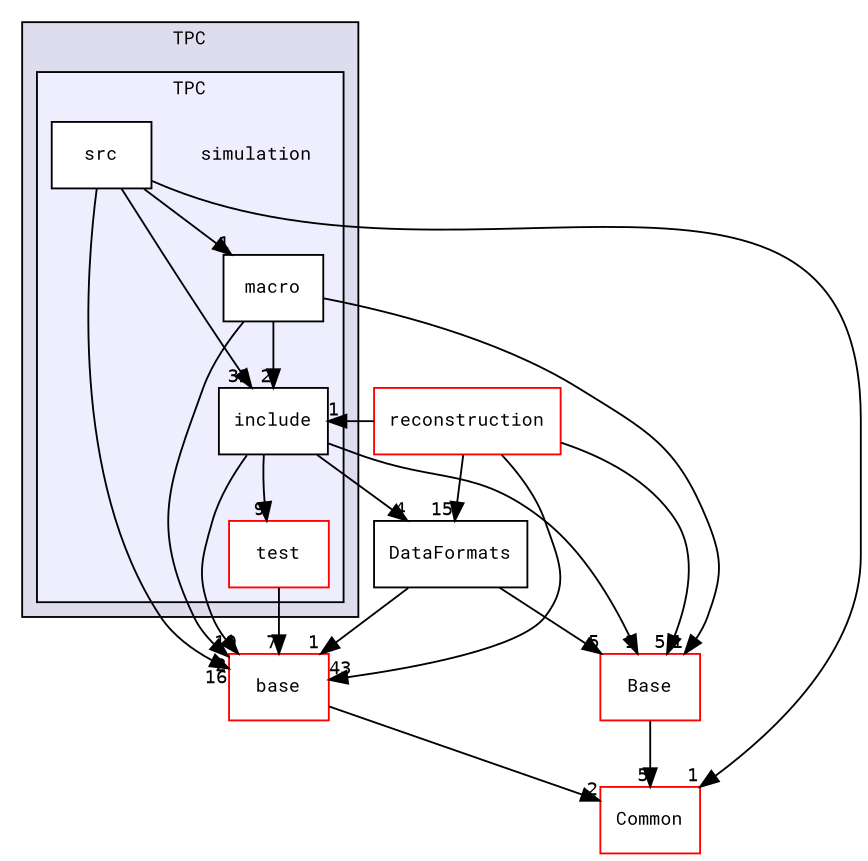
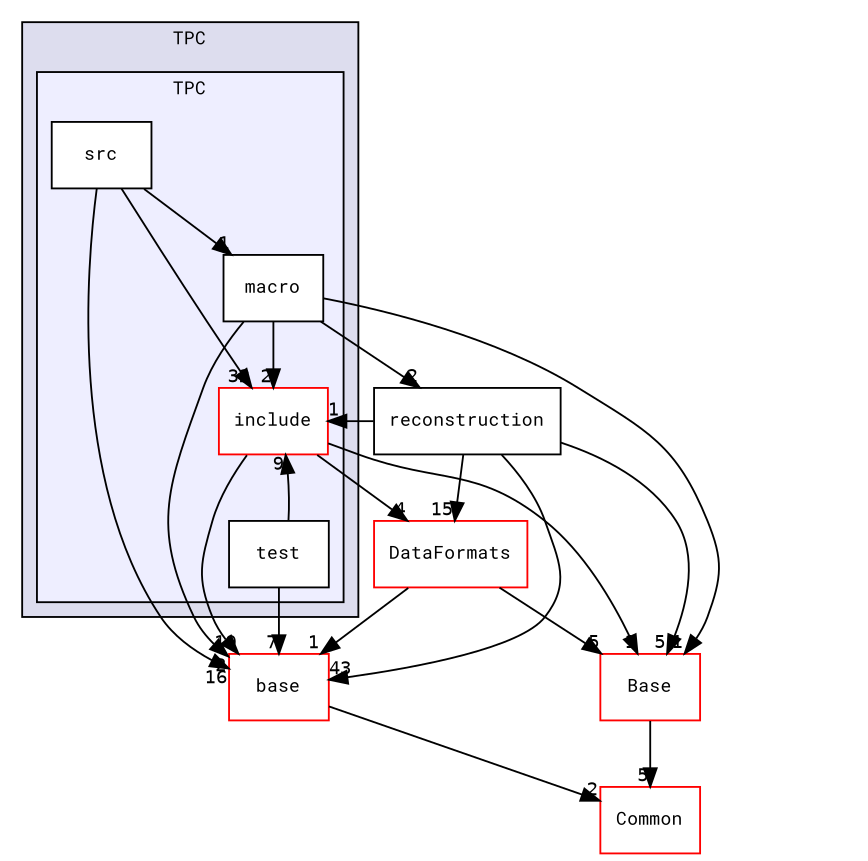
node "simulation": removed
edge "src" -> "Common": removed
edge "macro" -> "reconstruction": added
node "include": color black -> red
node "reconstruction": color red -> black
edge "include" -> "test": reversed
node "test": color red -> black
node "DataFormats": color black -> red
